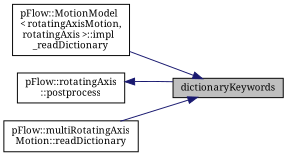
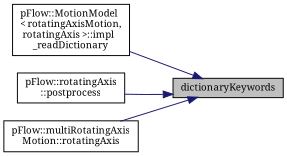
edge "dictionaryKeywords" -> "pFlow::rotatingAxis ::postprocess": reversed
node "pFlow::multiRotatingAxis Motion::readDictionary": label "pFlow::multiRotatingAxis Motion::readDictionary" -> "pFlow::multiRotatingAxis Motion::rotatingAxis"
